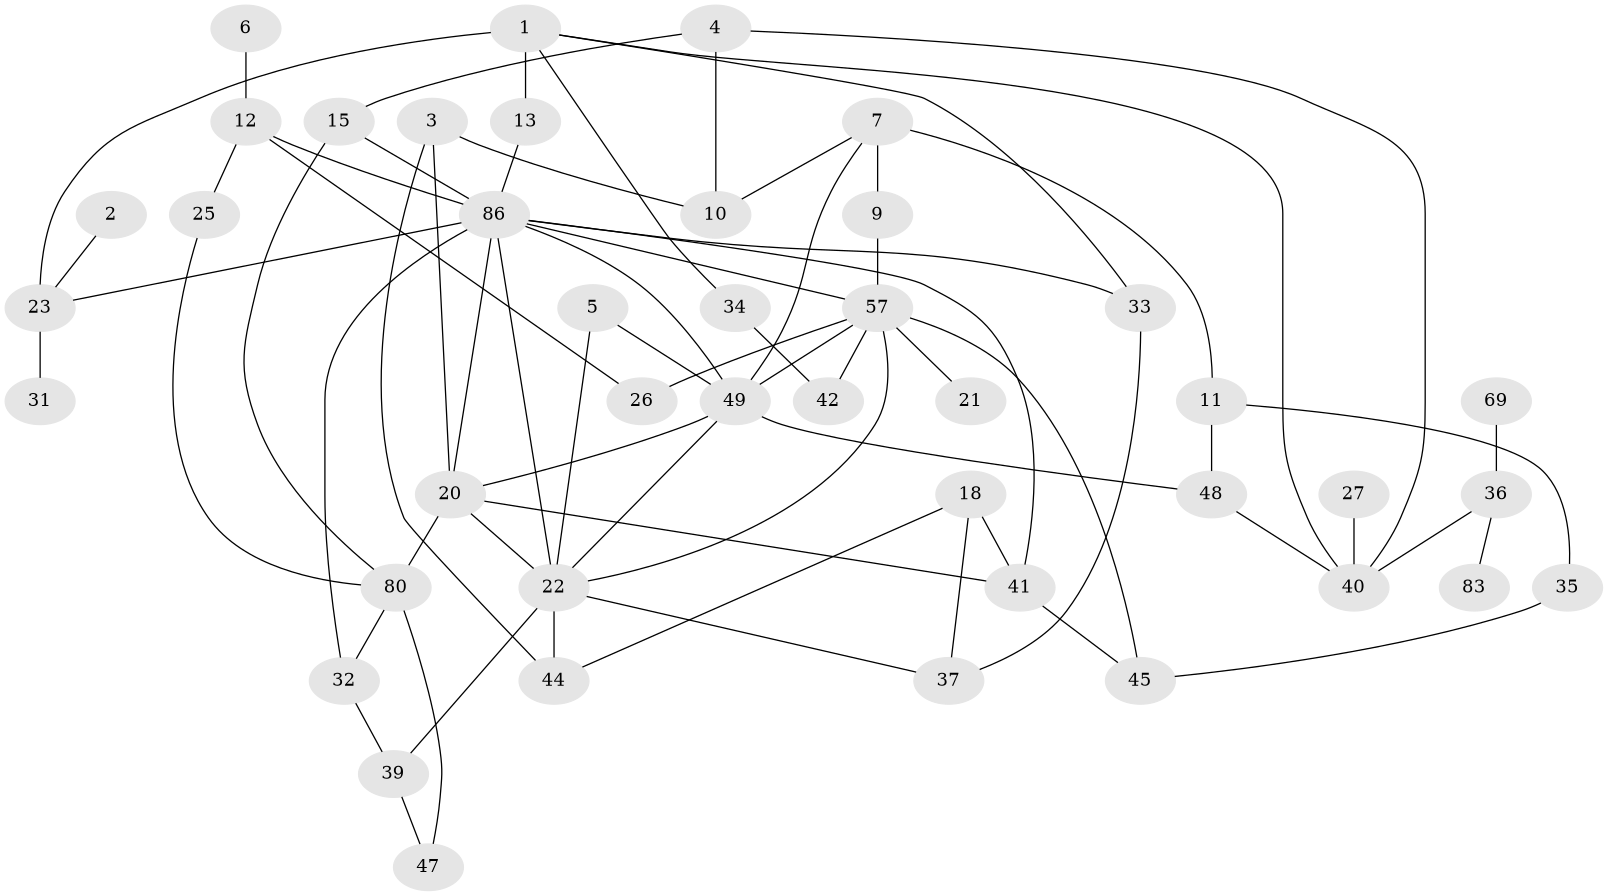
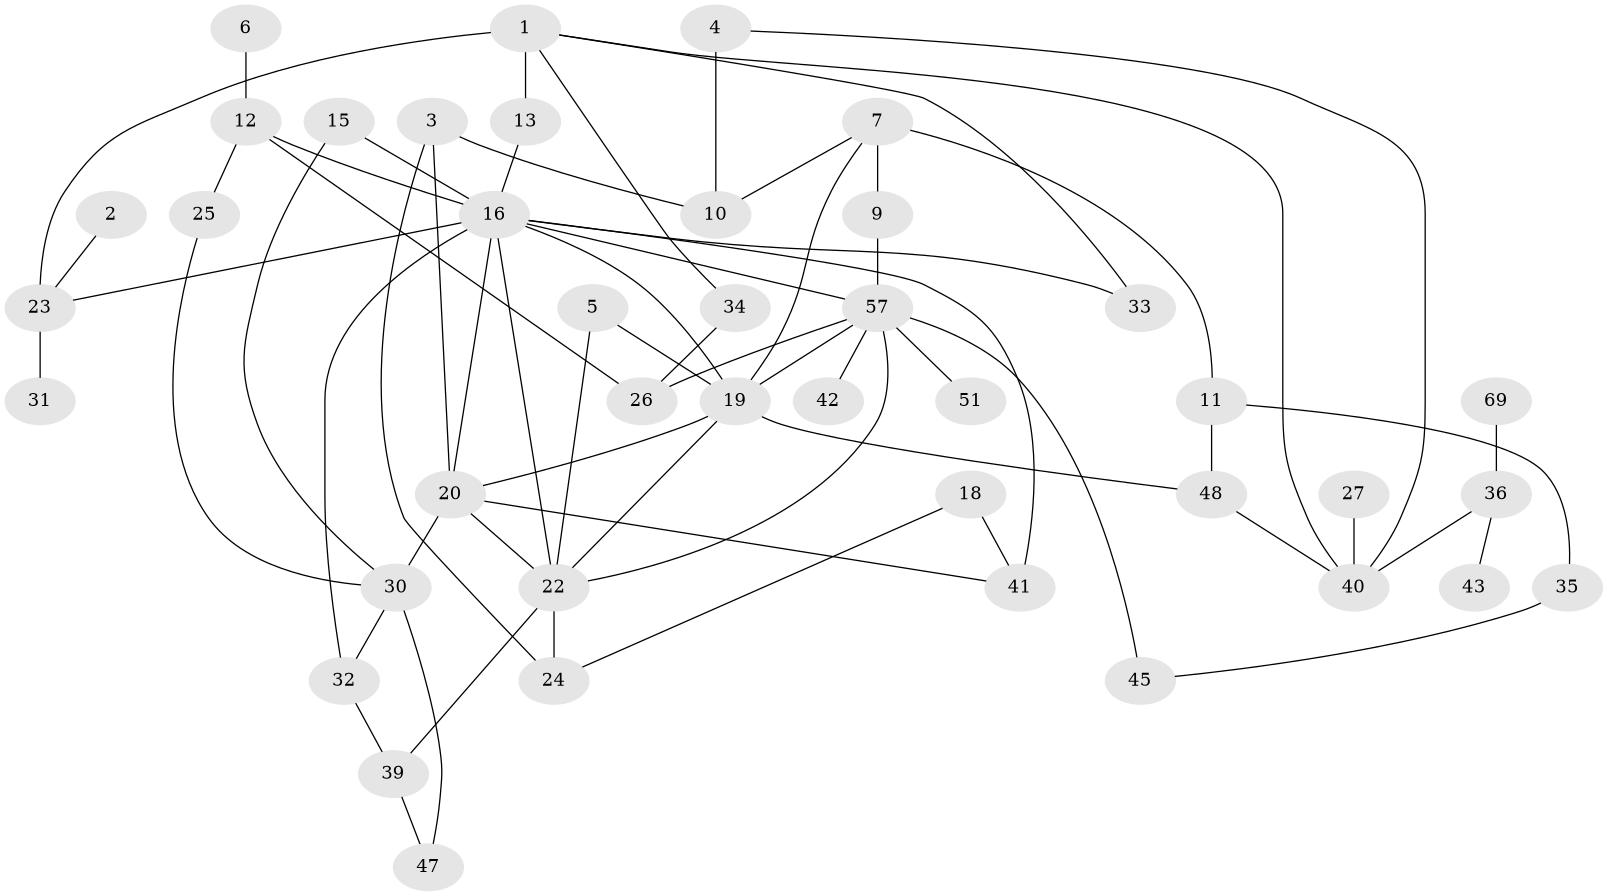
edge "4" -- "15": removed
node "86": label "86" -> "16"
edge "34" -- "42": now "34" -- "26"
node "49": label "49" -> "19"
node "21": label "21" -> "51"
node "80": label "80" -> "30"
node "83": label "83" -> "43"
edge "41" -- "45": removed
node "44": label "44" -> "24"
node "37": removed
